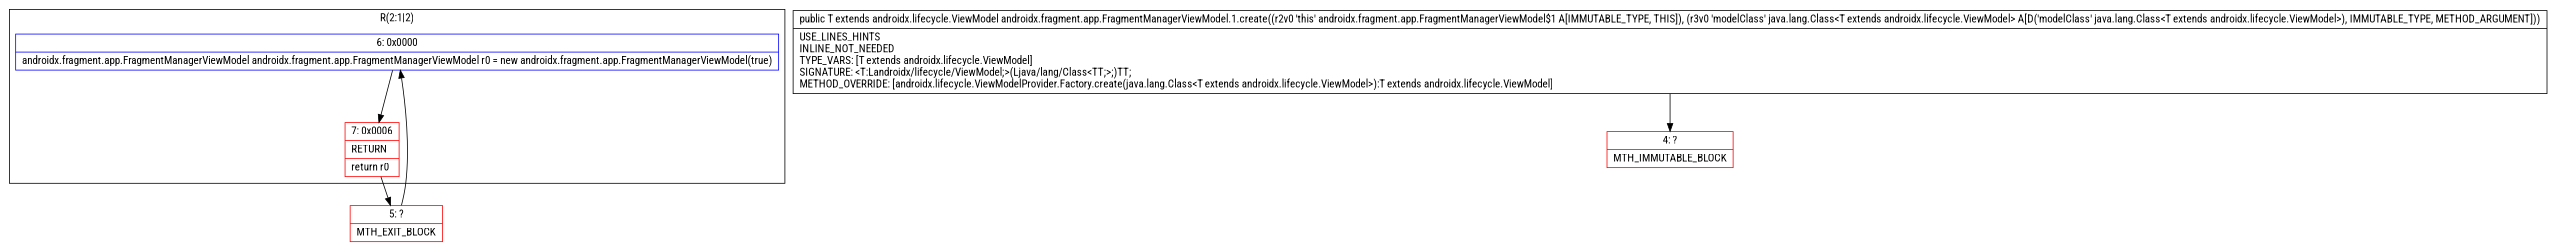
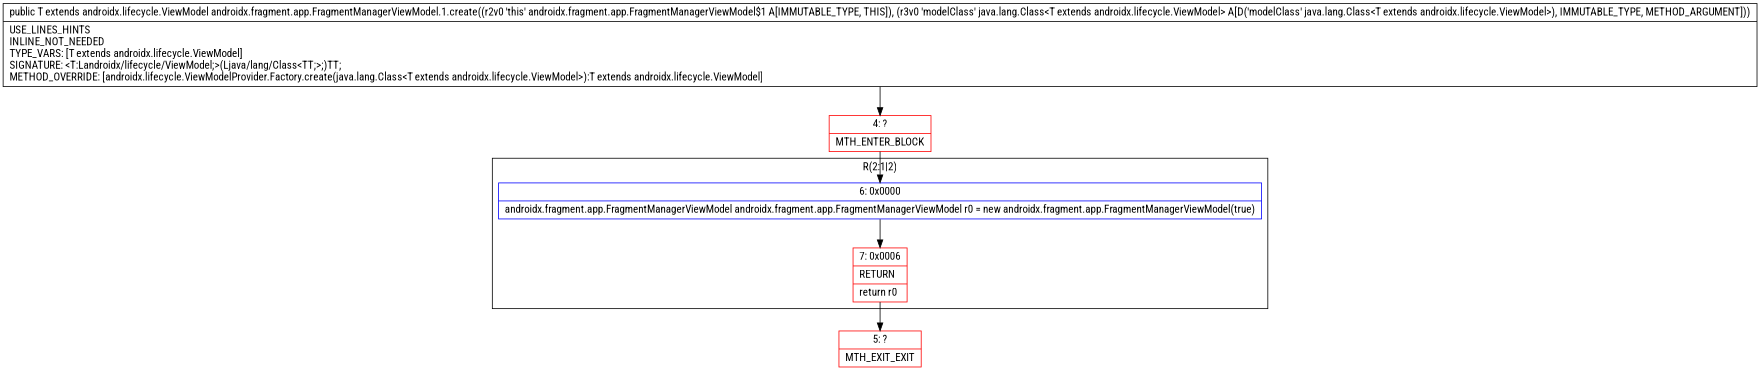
edge "5: ?" -> "6: 0x0000": now "4: ?" -> "6: 0x0000"
node "4: ?": text "MTH_IMMUTABLE_BLOCK" -> "MTH_ENTER_BLOCK"
node "5: ?": text "MTH_EXIT_BLOCK" -> "MTH_EXIT_EXIT"
